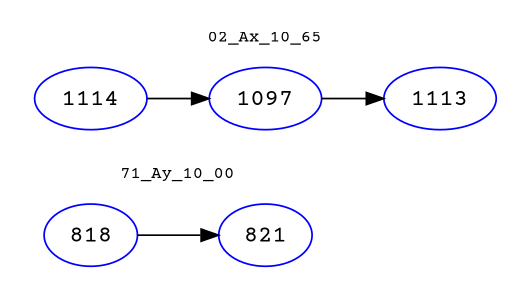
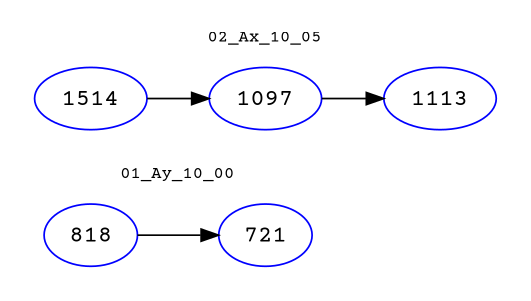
cluster "02_Ax_10_65": label "02_Ax_10_65" -> "02_Ax_10_05"
node "1114": label "1114" -> "1514"
cluster "71_Ay_10_00": label "71_Ay_10_00" -> "01_Ay_10_00"
node "821": label "821" -> "721"
